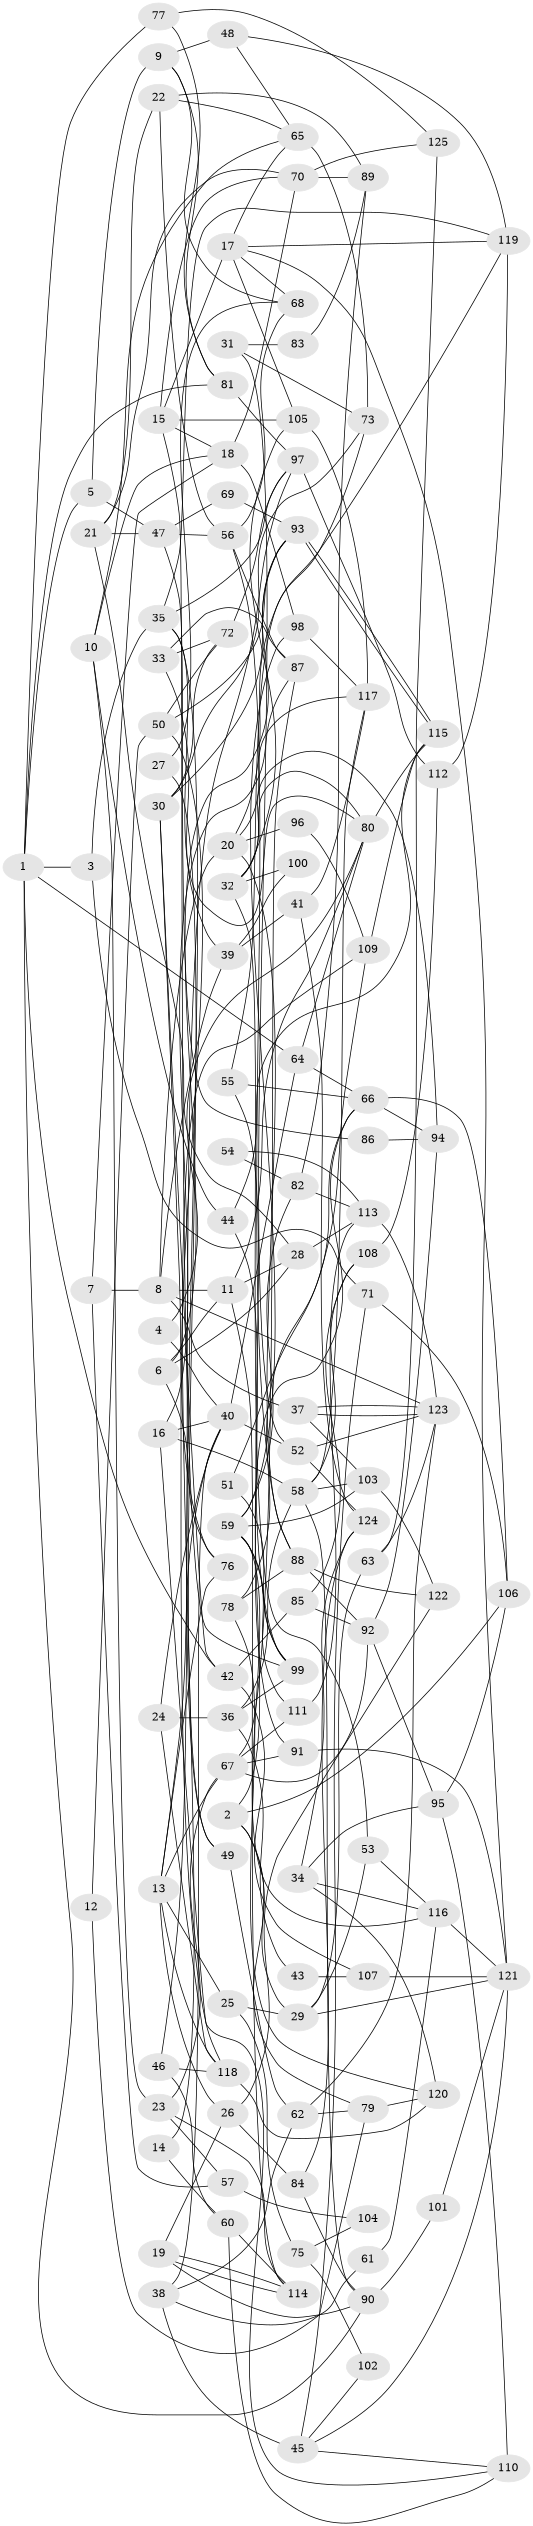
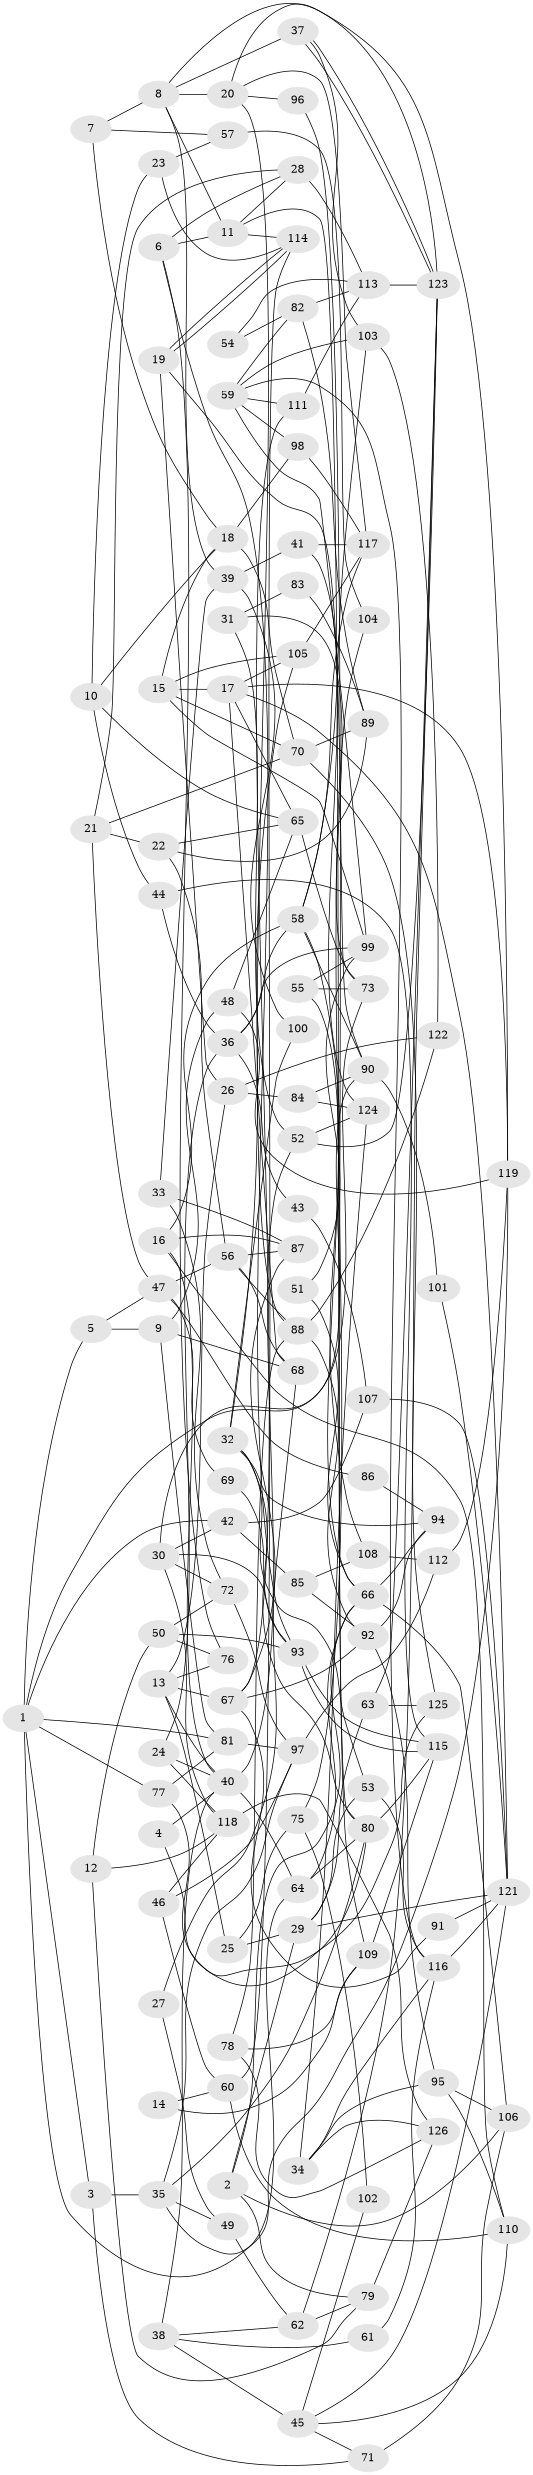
edge "44" -- "91": now "44" -- "36"
edge "67" -- "23": removed
edge "13" -- "118": now "12" -- "118"
node "120": label "120" -> "126"
